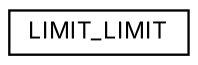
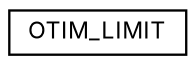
node "LIMIT_LIMIT": label "LIMIT_LIMIT" -> "OTIM_LIMIT"
